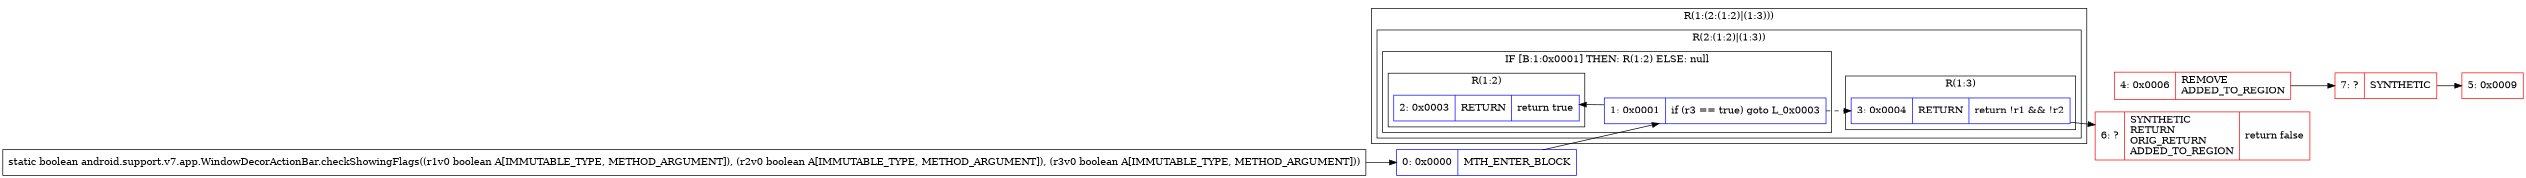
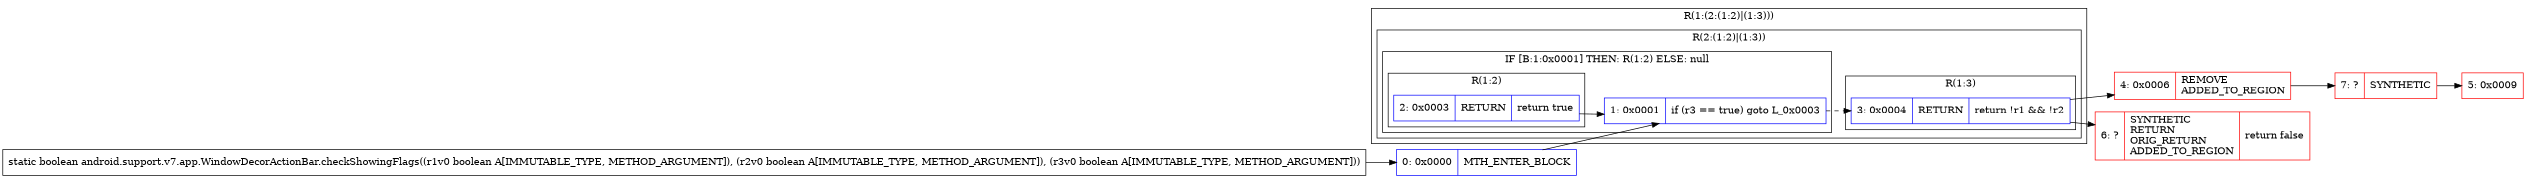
edge "3: 0x0004" -> "4: 0x0006": added
edge "1: 0x0001" -> "2: 0x0003": reversed
